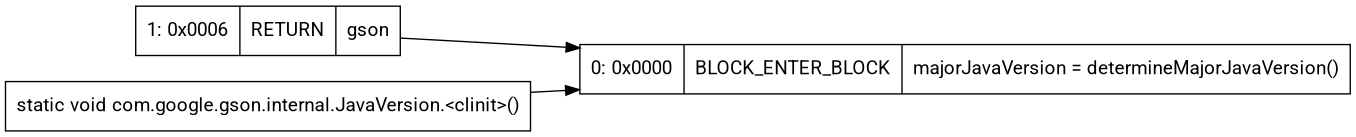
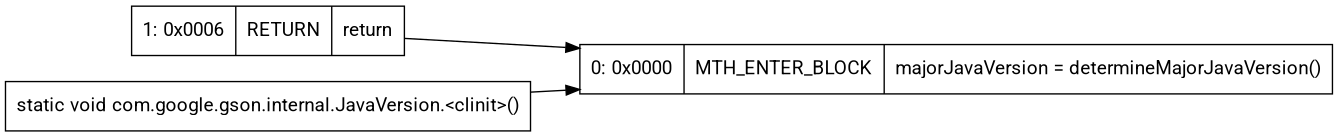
node "1: 0x0006": text "gson" -> "return"
node "0: 0x0000": text "BLOCK_ENTER_BLOCK" -> "MTH_ENTER_BLOCK"
